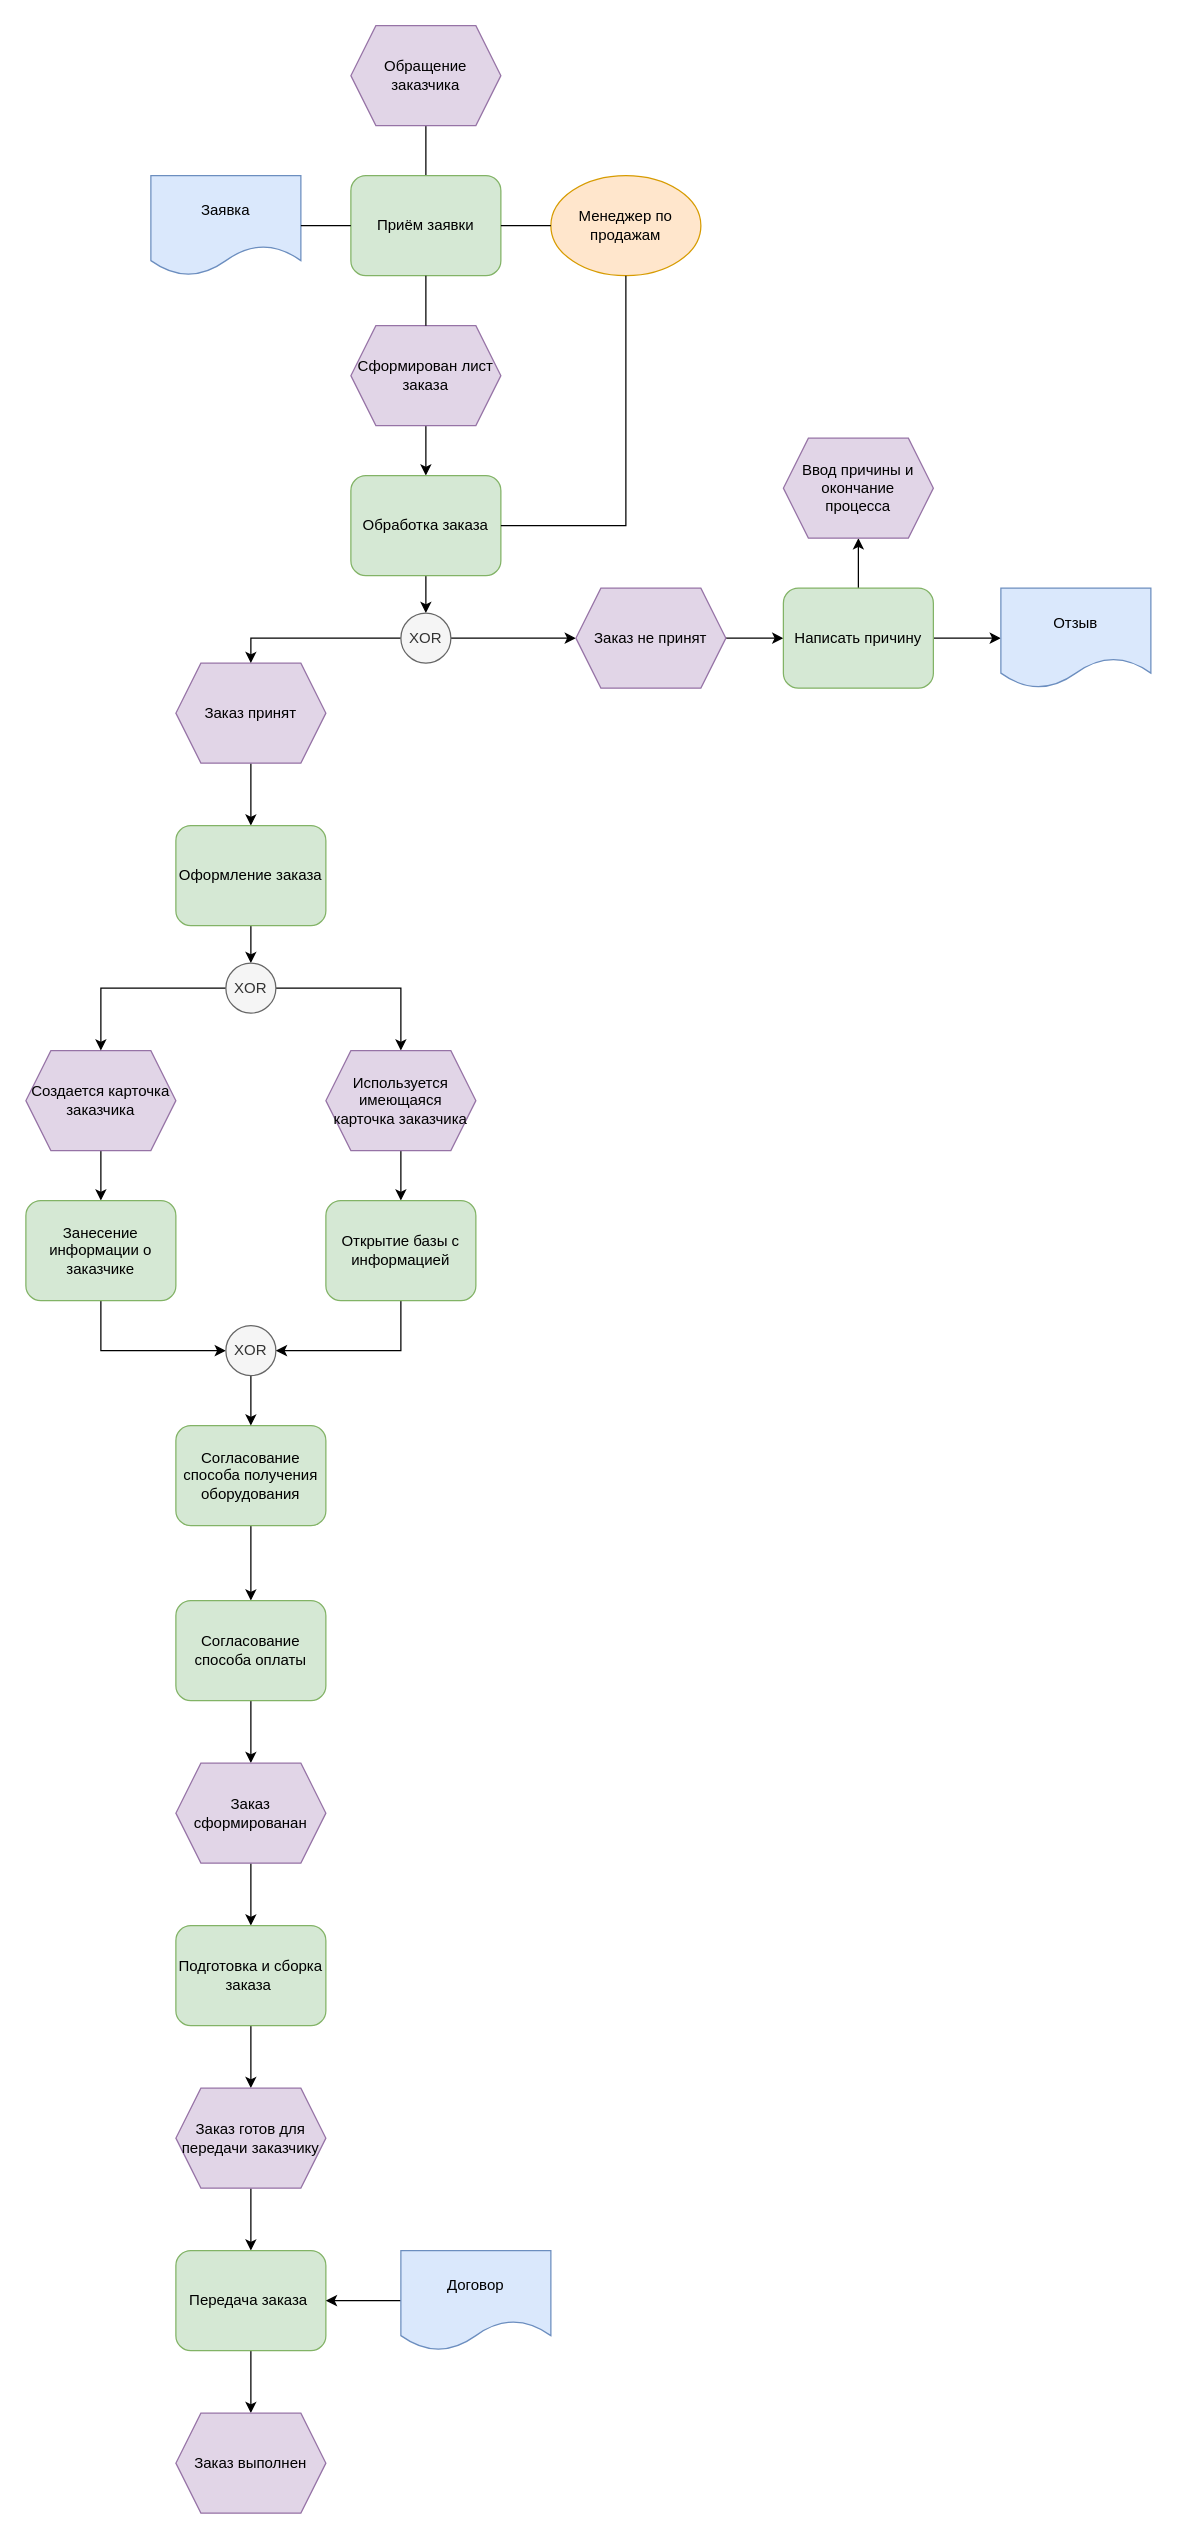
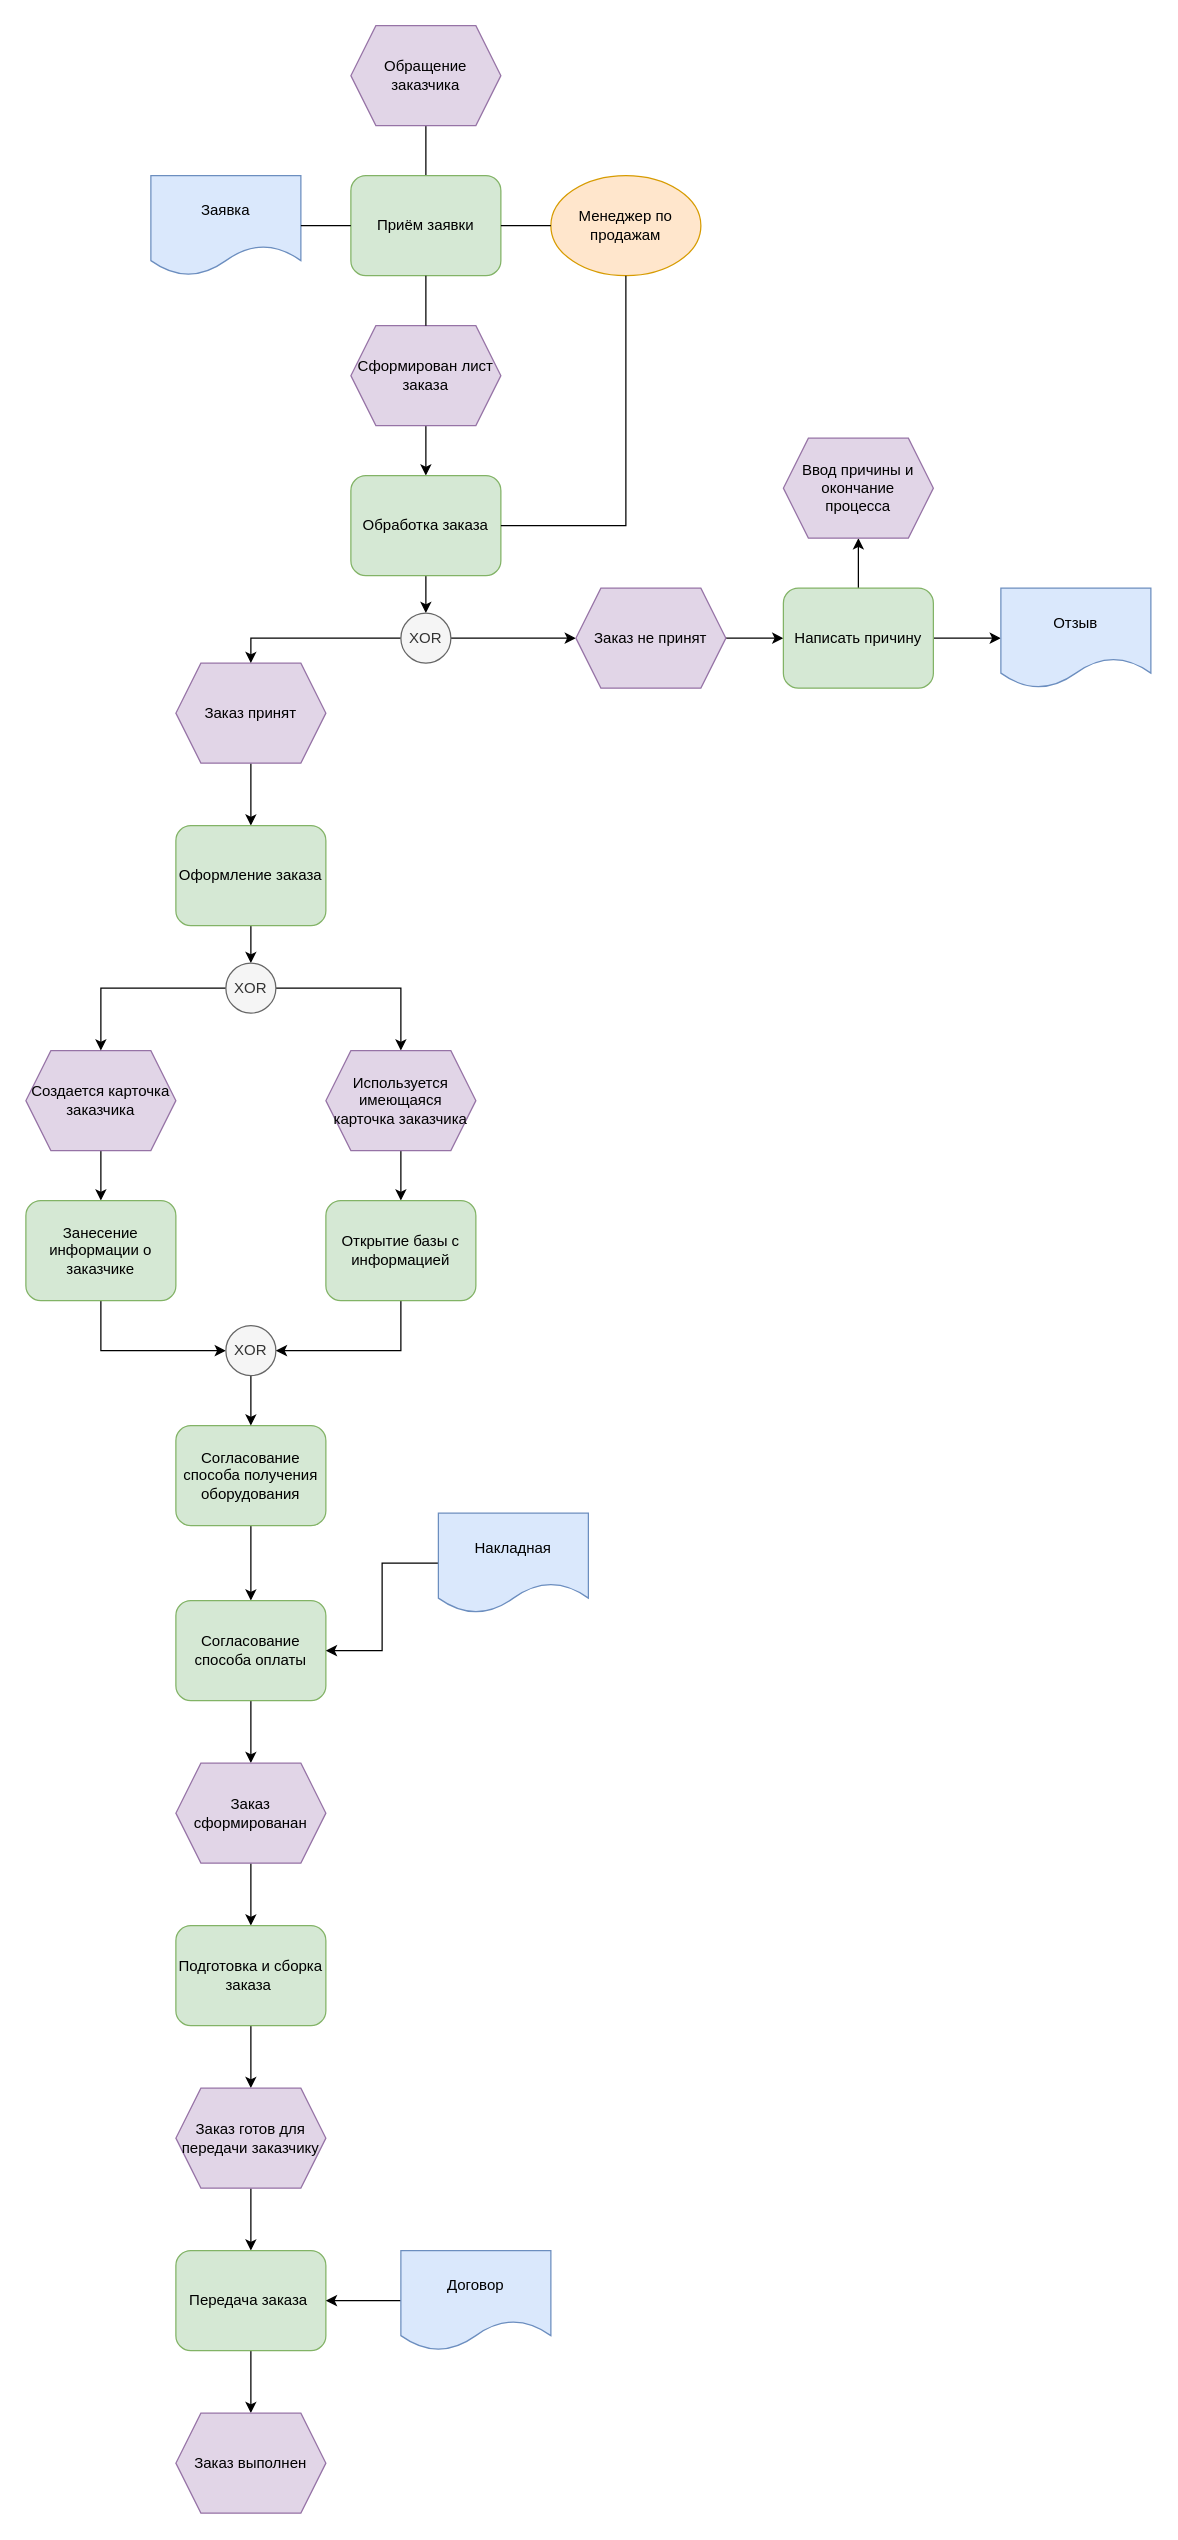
node "Накладная": added
edge "Накладная" -> "Согласование способа оплаты": added
